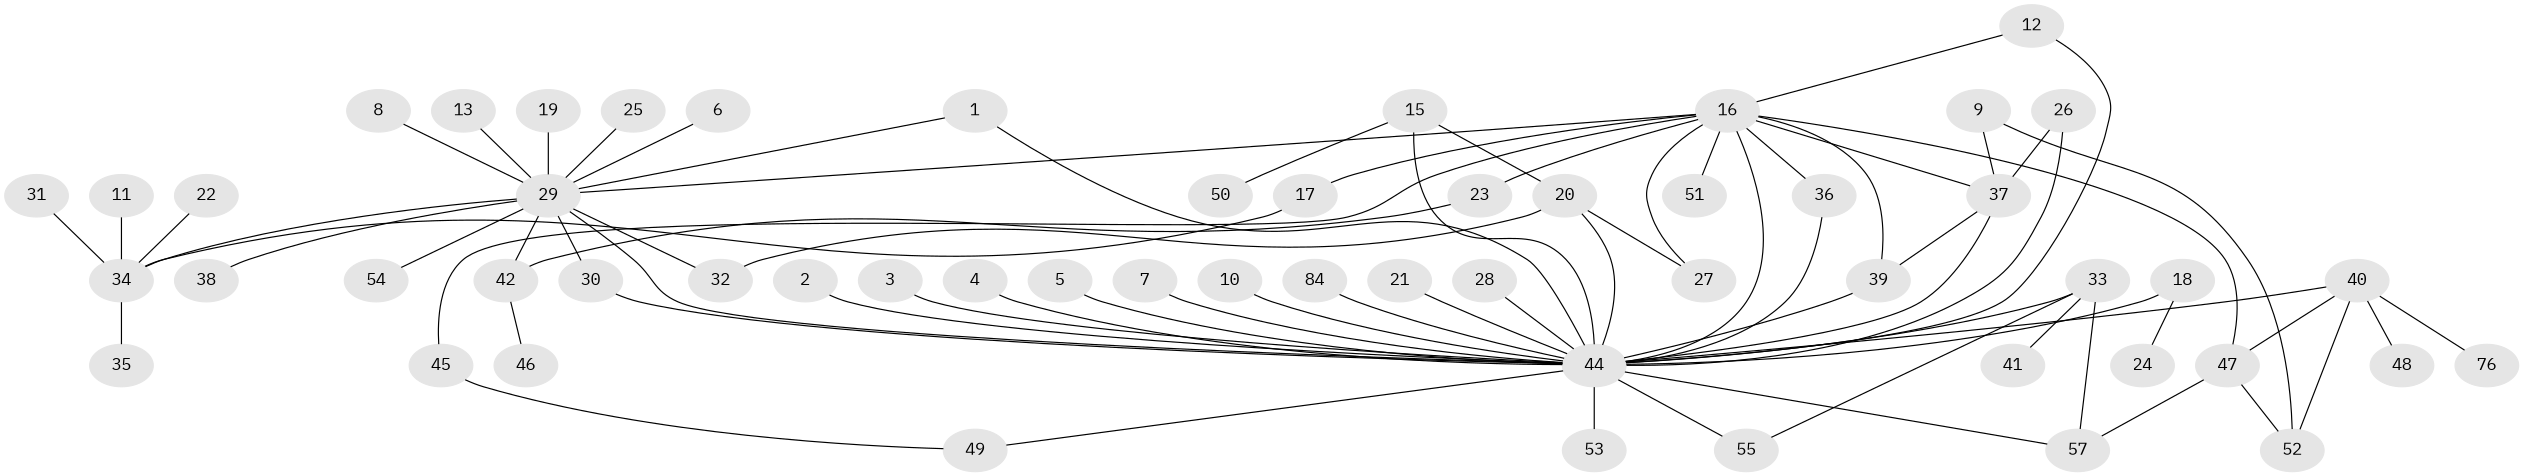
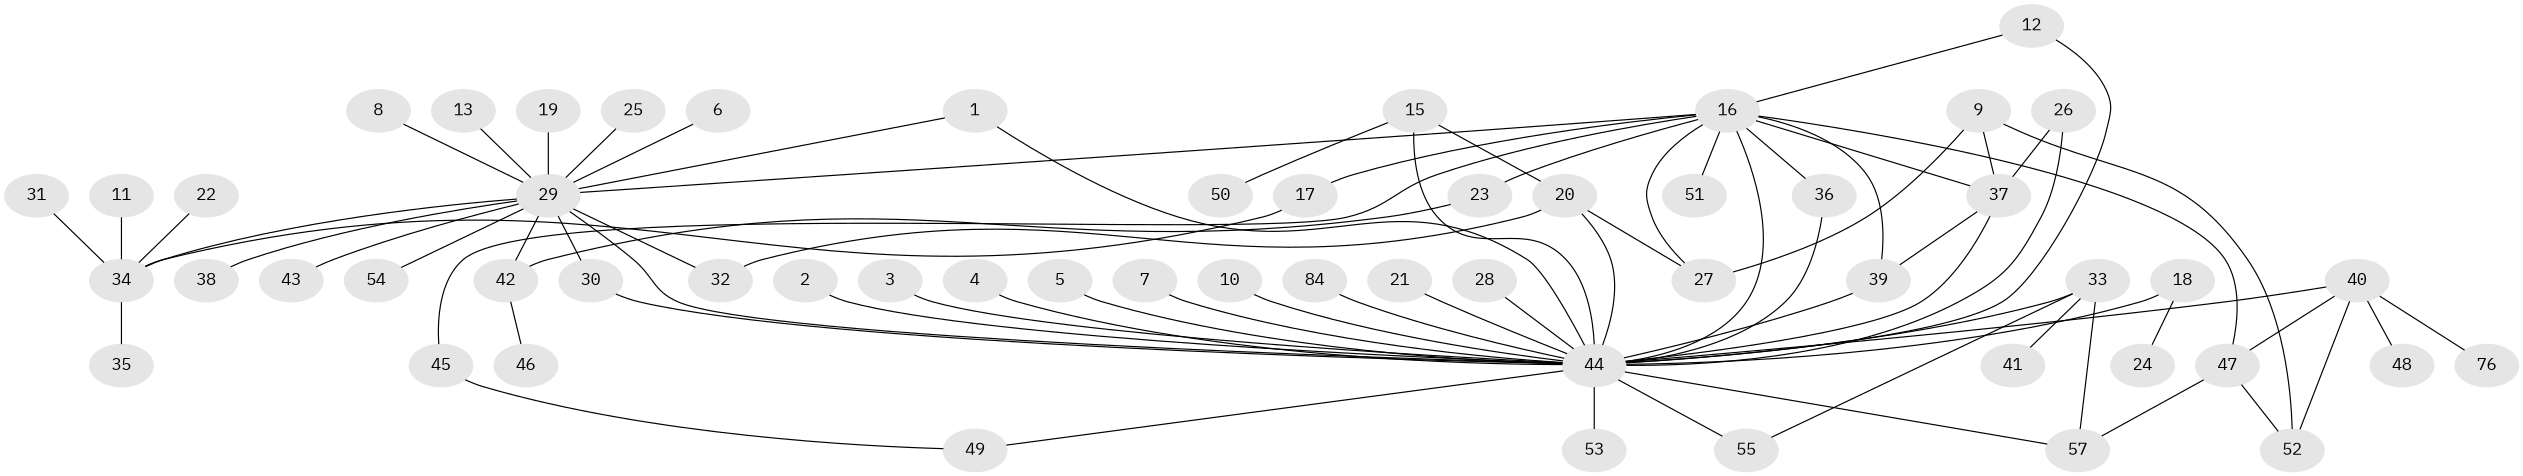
edge "9" -- "27": added
node "43": added
